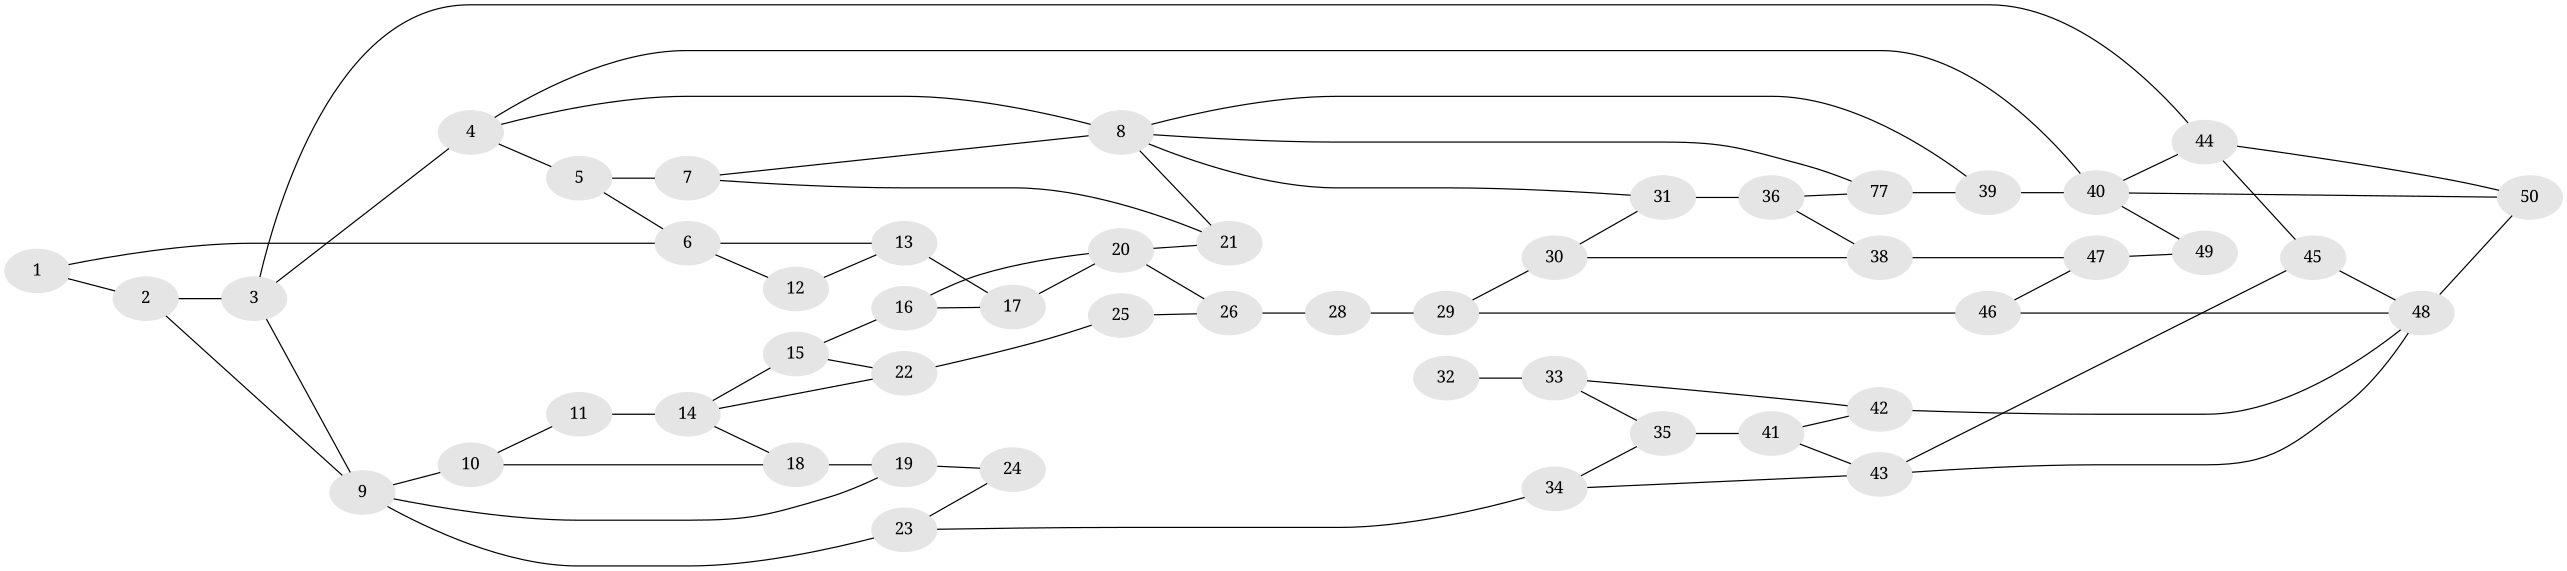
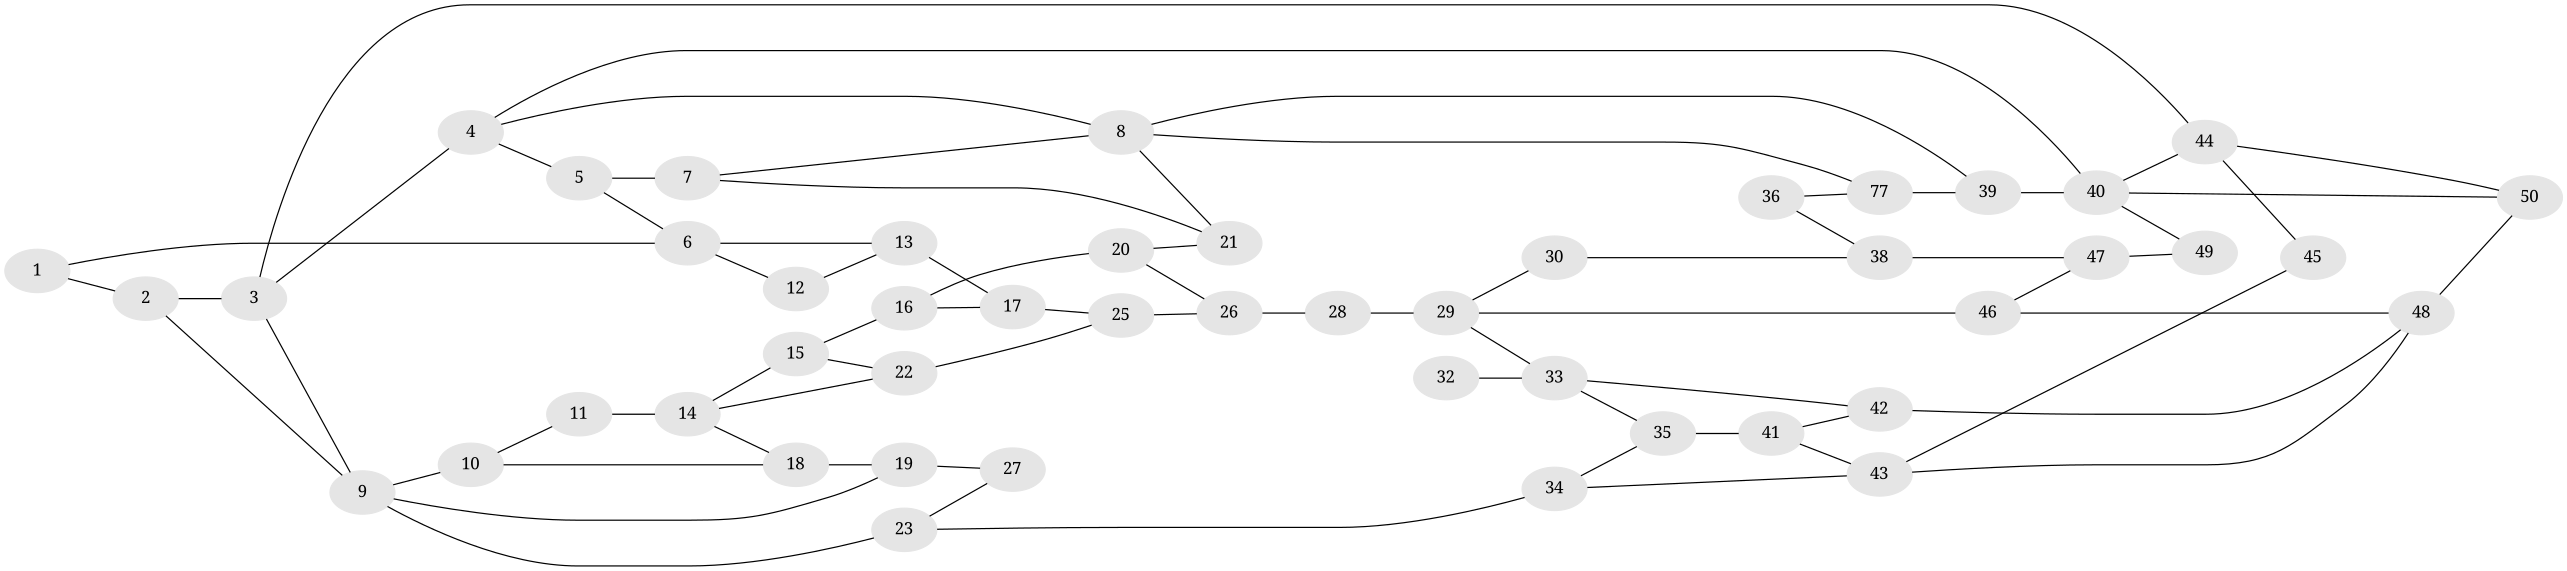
node "31": removed
edge "20" -- "17": now "25" -- "17"
edge "45" -- "48": removed
edge "29" -- "33": added
node "24": label "24" -> "27"
